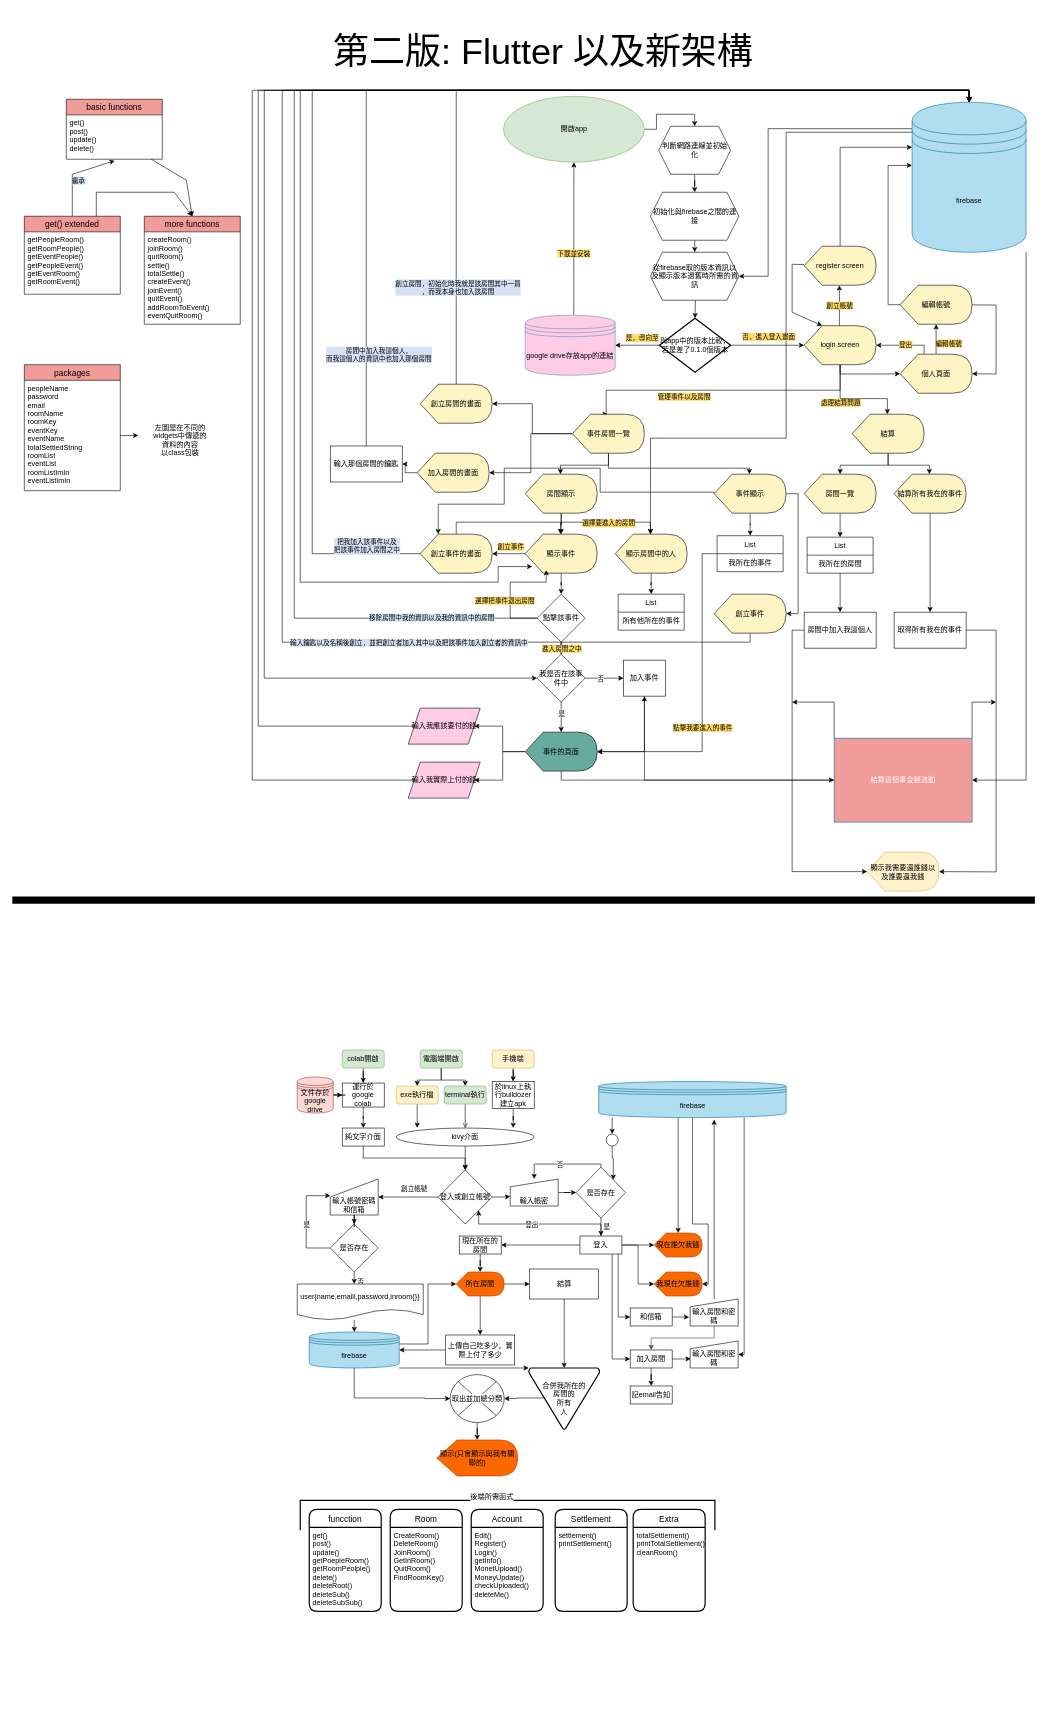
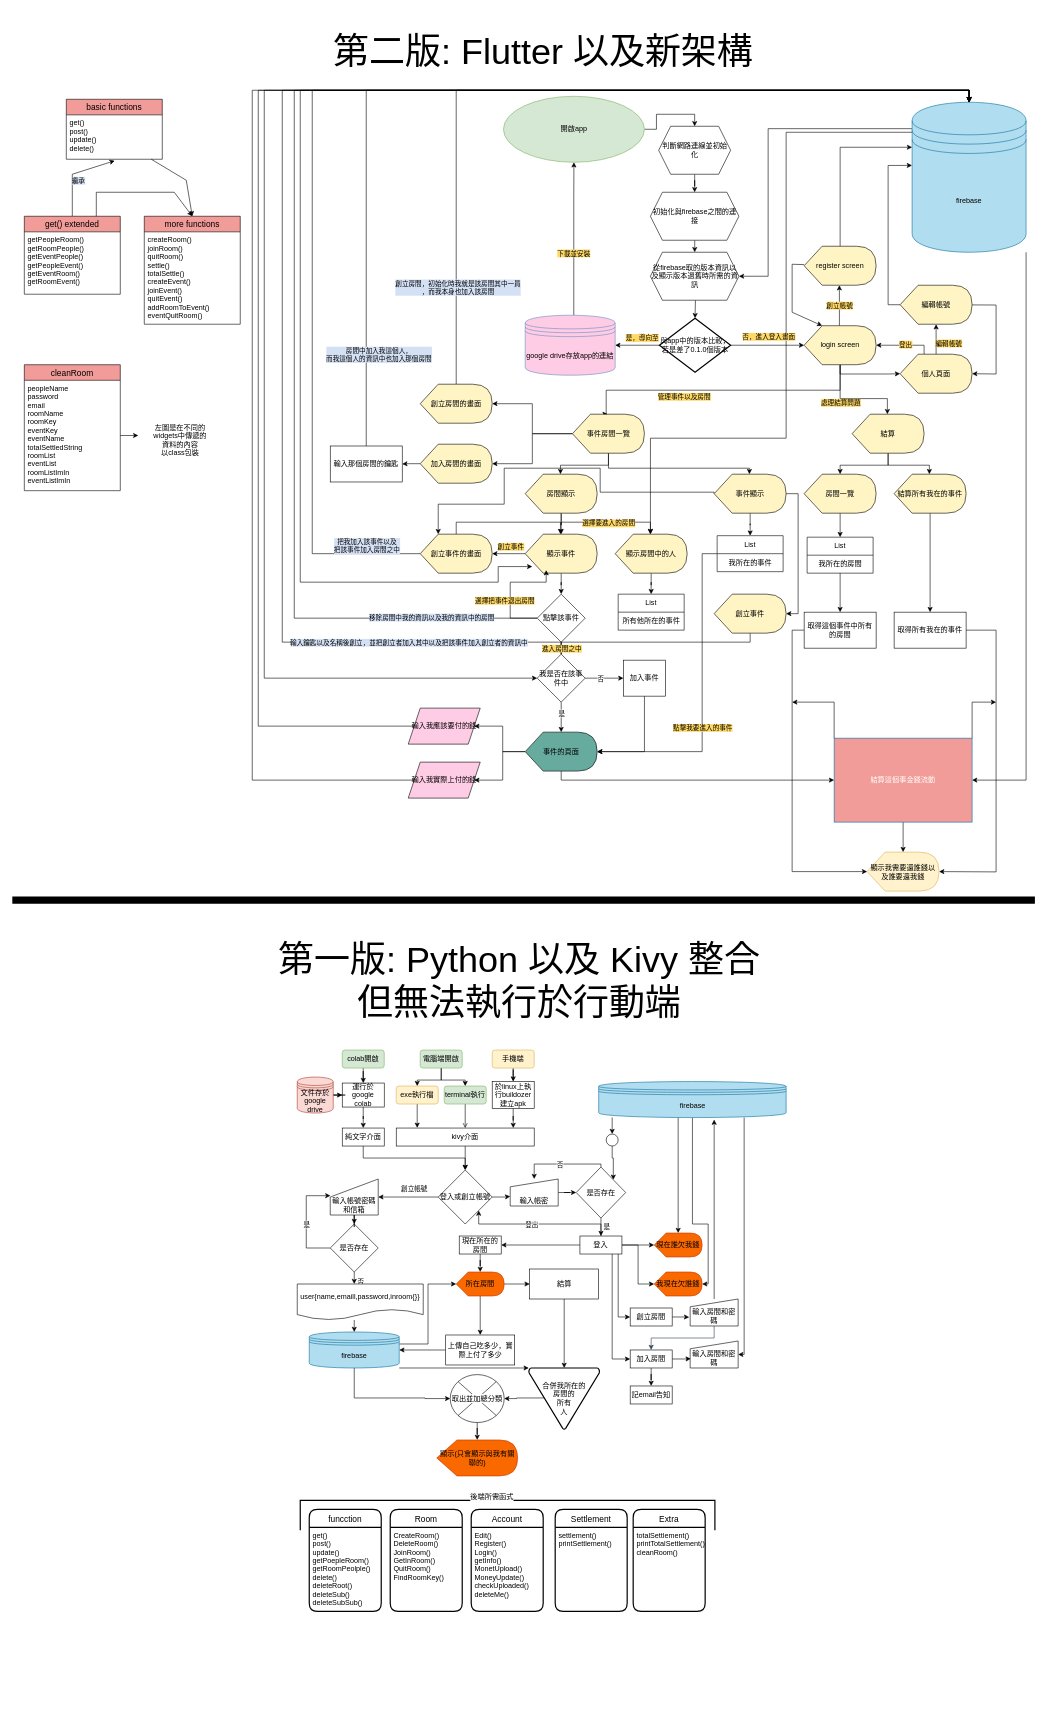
node "packages": label "packages" -> "cleanRoom"
node "加入房間的畫面": moved (453, 473) -> (456, 464)
node "房間中加入我這個人": label "房間中加入我這個人" -> "取得這個事件中所有的房間"
edge "結算這個事金錢流動" -> "加入事件": now "結算這個事金錢流動" -> "顯示我需要還誰錢以及誰要還我錢"
node "第一版: Python 以及 Kivy 整合但無法執行於行動端": added
node "kivy介面": shape ellipse -> rectangle
node "和信箱": label "和信箱" -> "創立房間"
